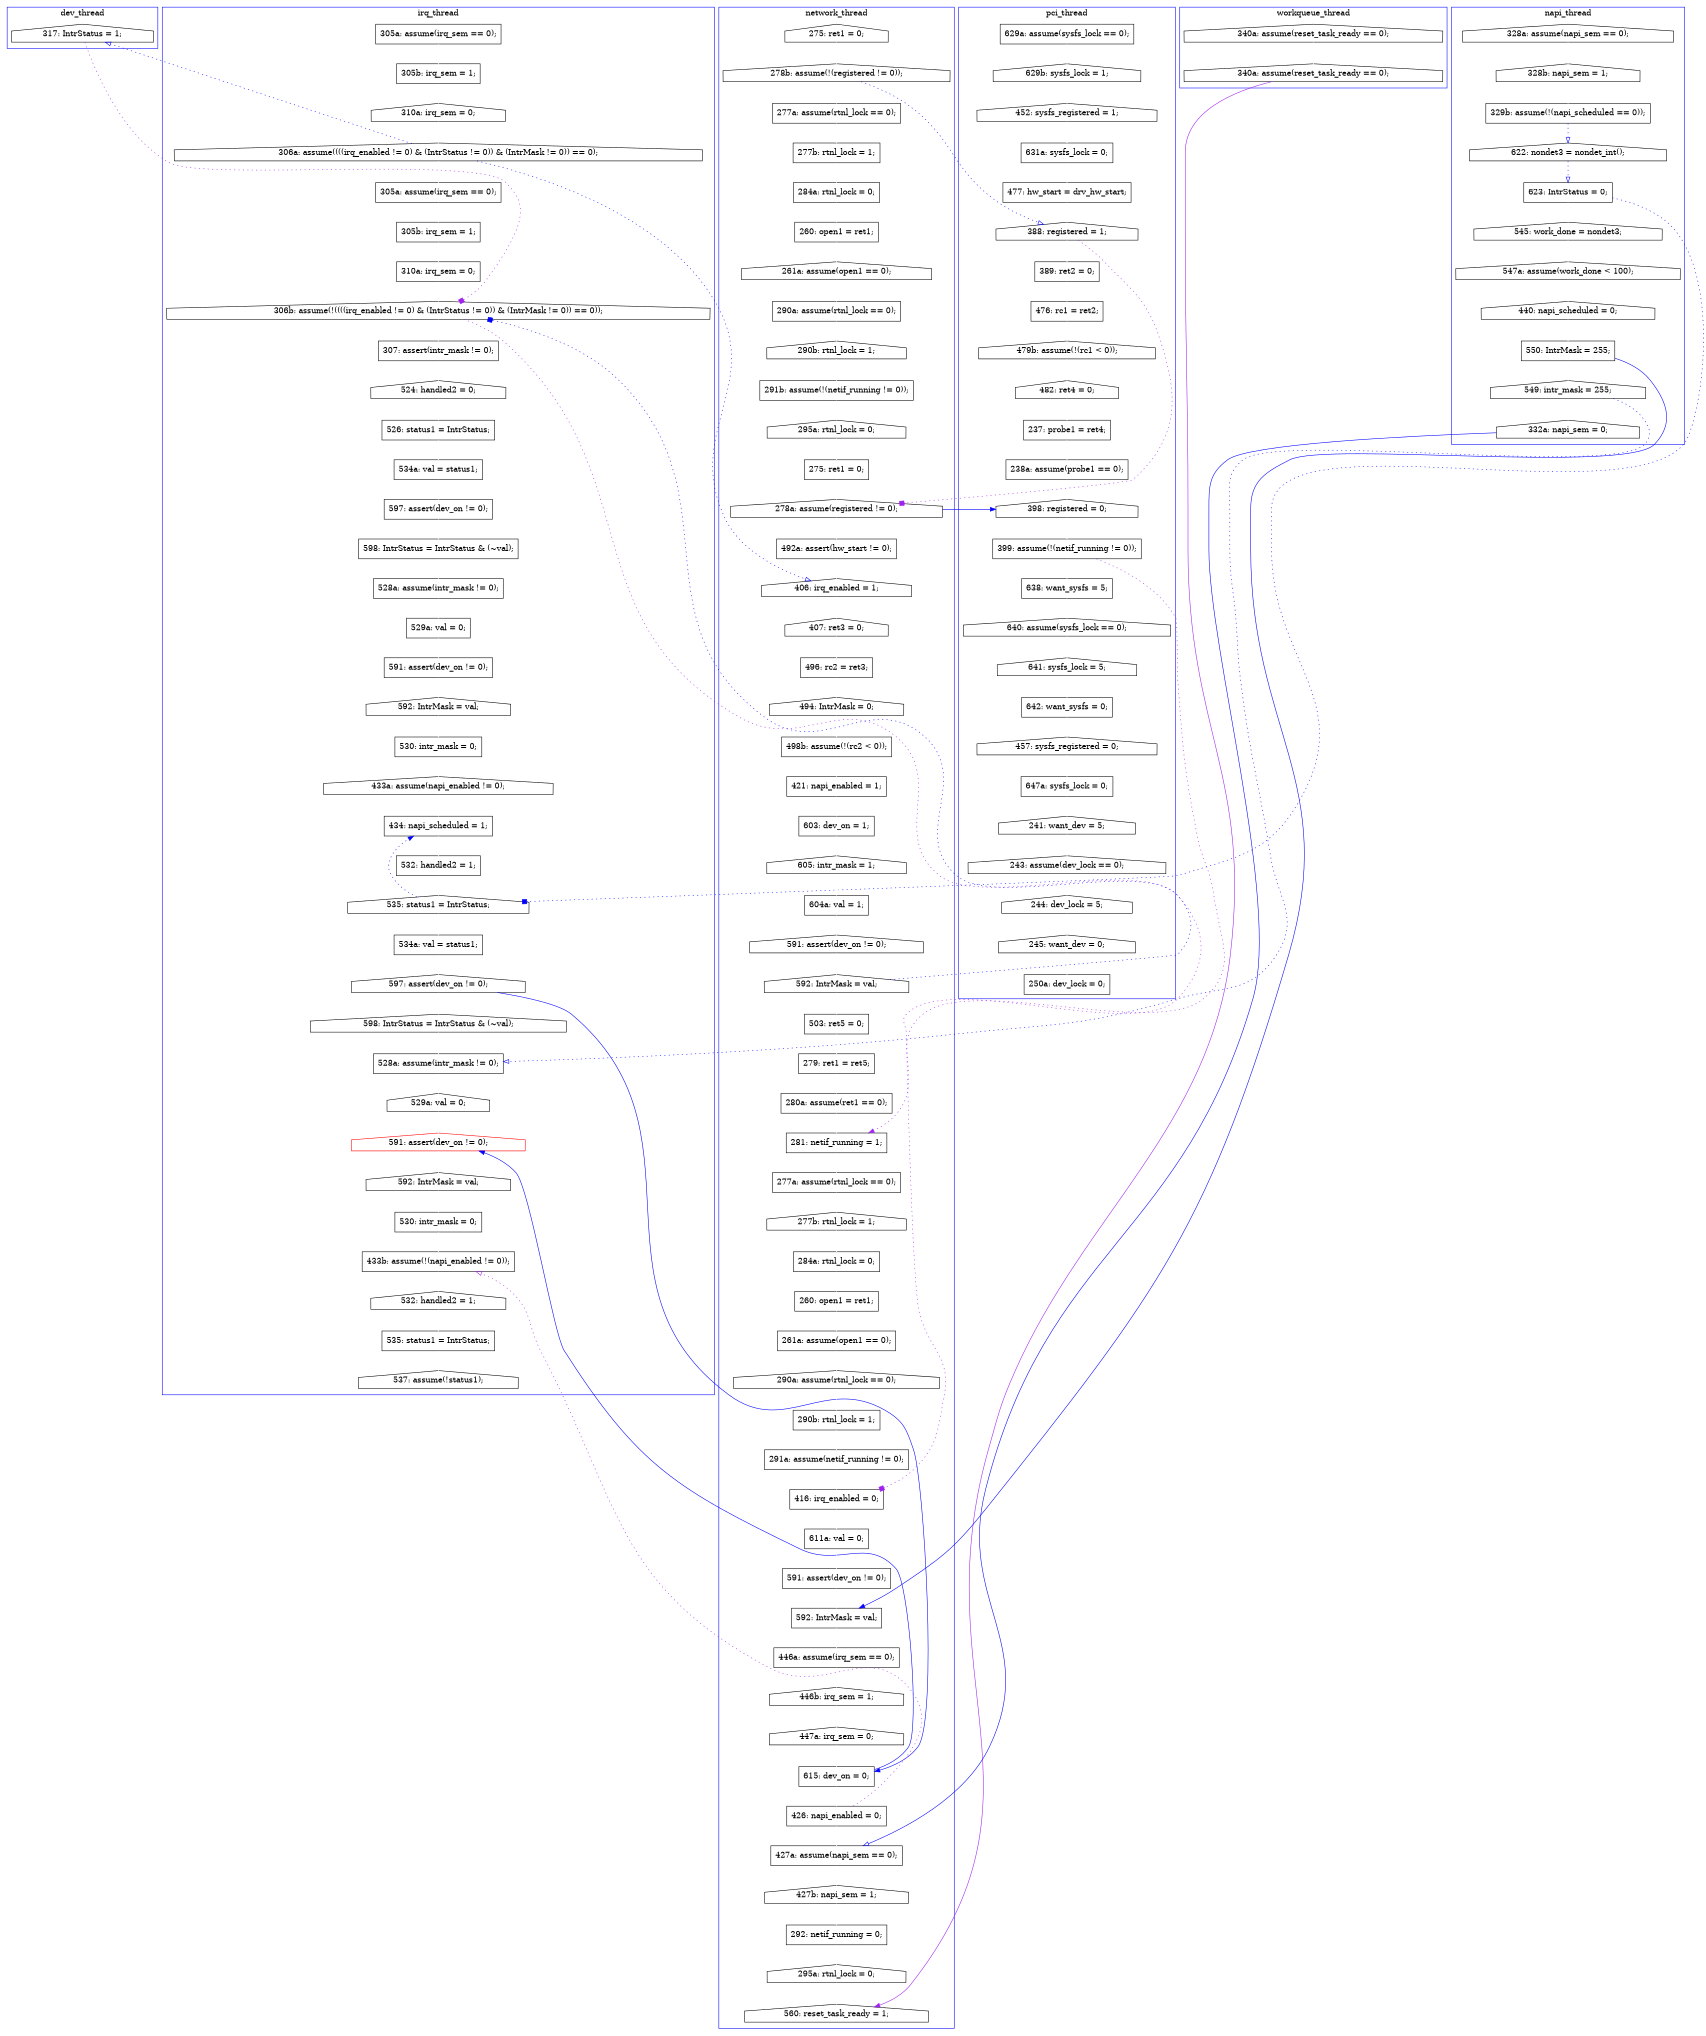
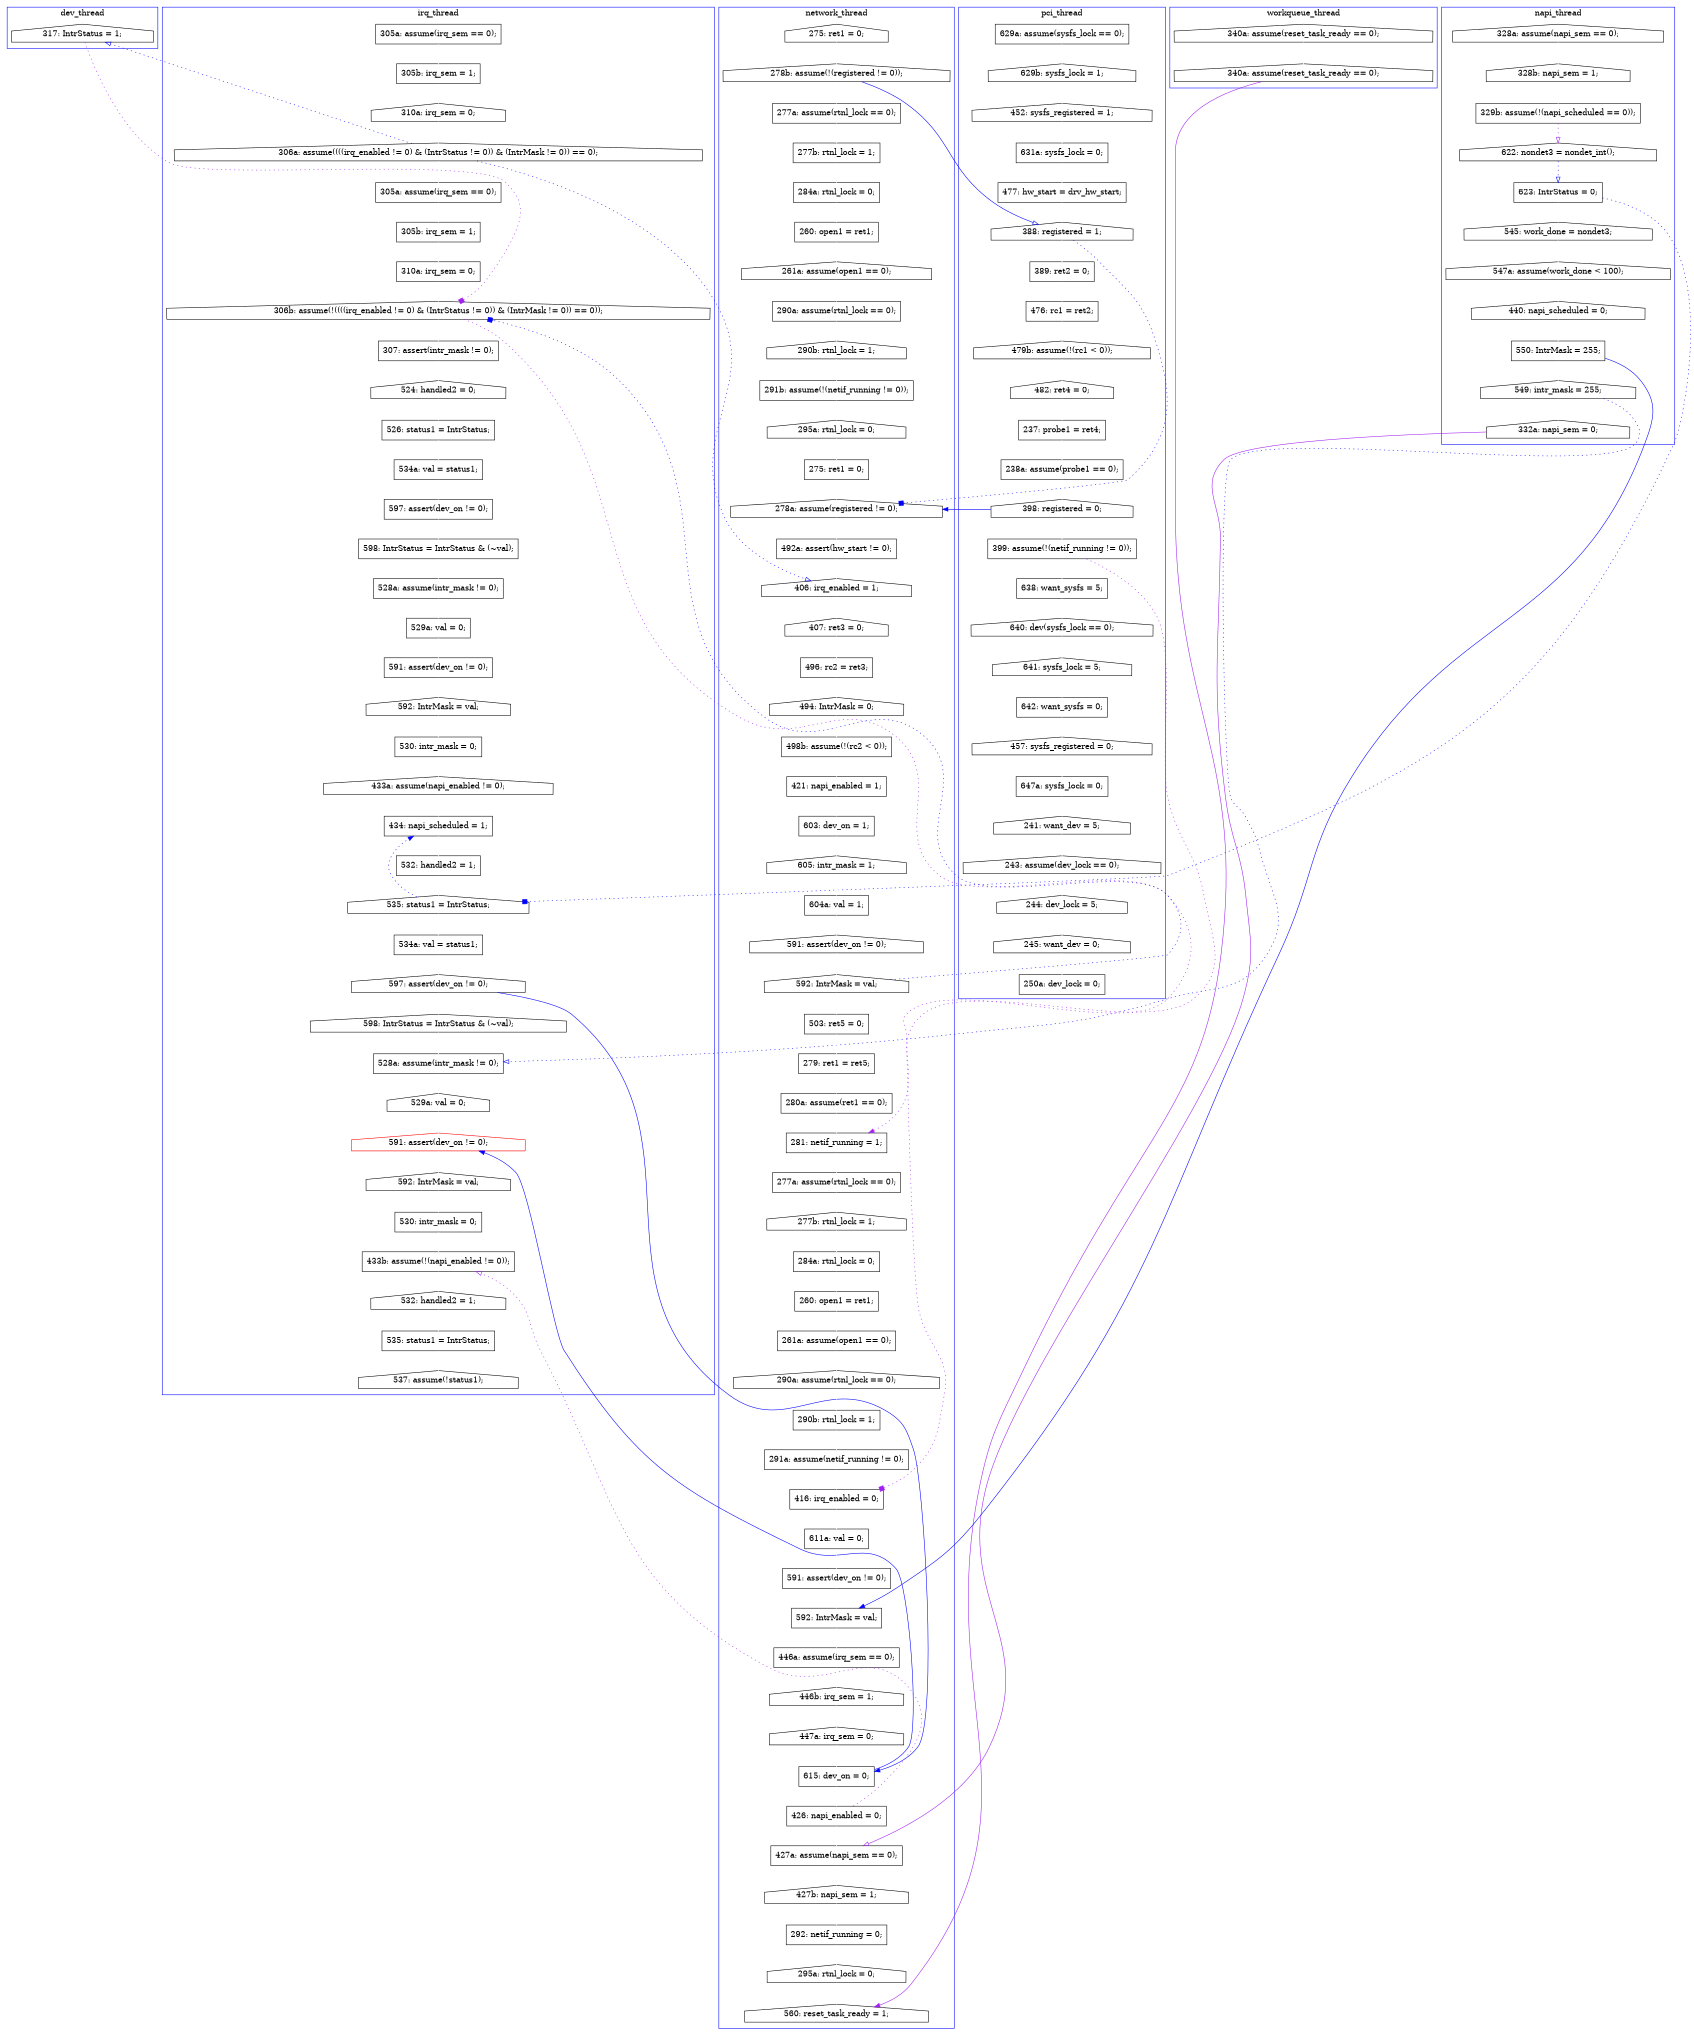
edge "329b: assume(!(napi_scheduled == 0));" -> "622: nondet3 = nondet_int();": color blue -> purple
edge "278b: assume(!(registered != 0));" -> "388: registered = 1;": style dotted -> solid
edge "388: registered = 1;" -> "278a: assume(registered != 0);": color purple -> blue
edge "278a: assume(registered != 0);" -> "398: registered = 0;": reversed
node "640: assume(sysfs_lock == 0);": label "640: assume(sysfs_lock == 0);" -> "640: dev(sysfs_lock == 0);"
edge "332a: napi_sem = 0;" -> "427a: assume(napi_sem == 0);": color blue -> purple
